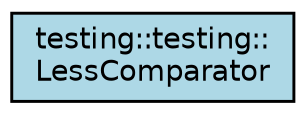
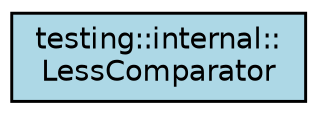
node "testing::testing:: LessComparator": label "testing::testing:: LessComparator" -> "testing::internal:: LessComparator"
